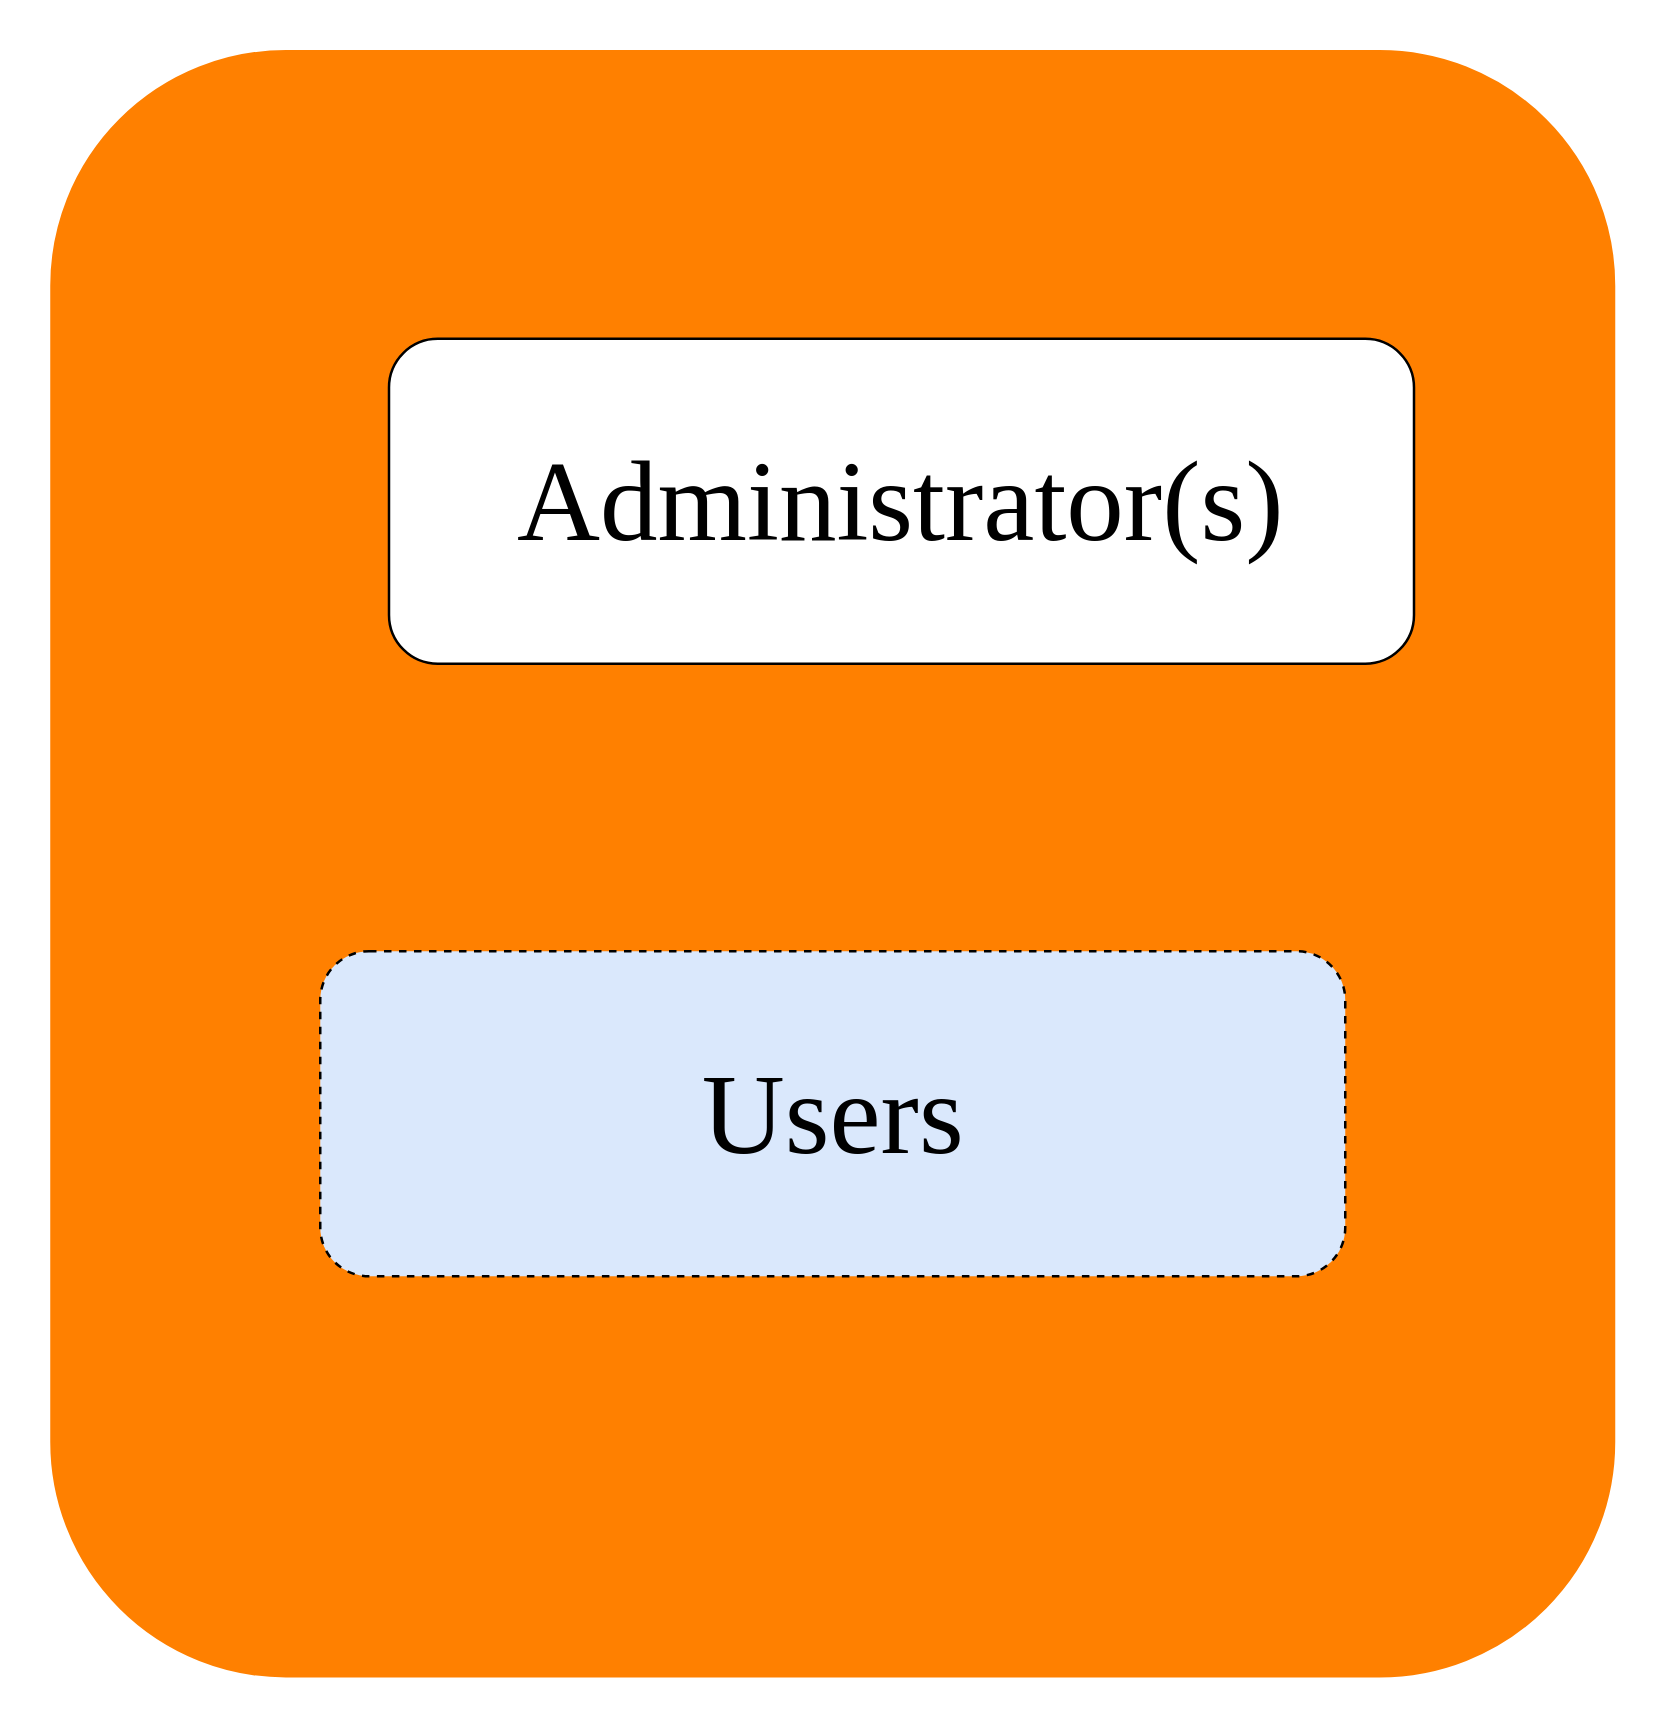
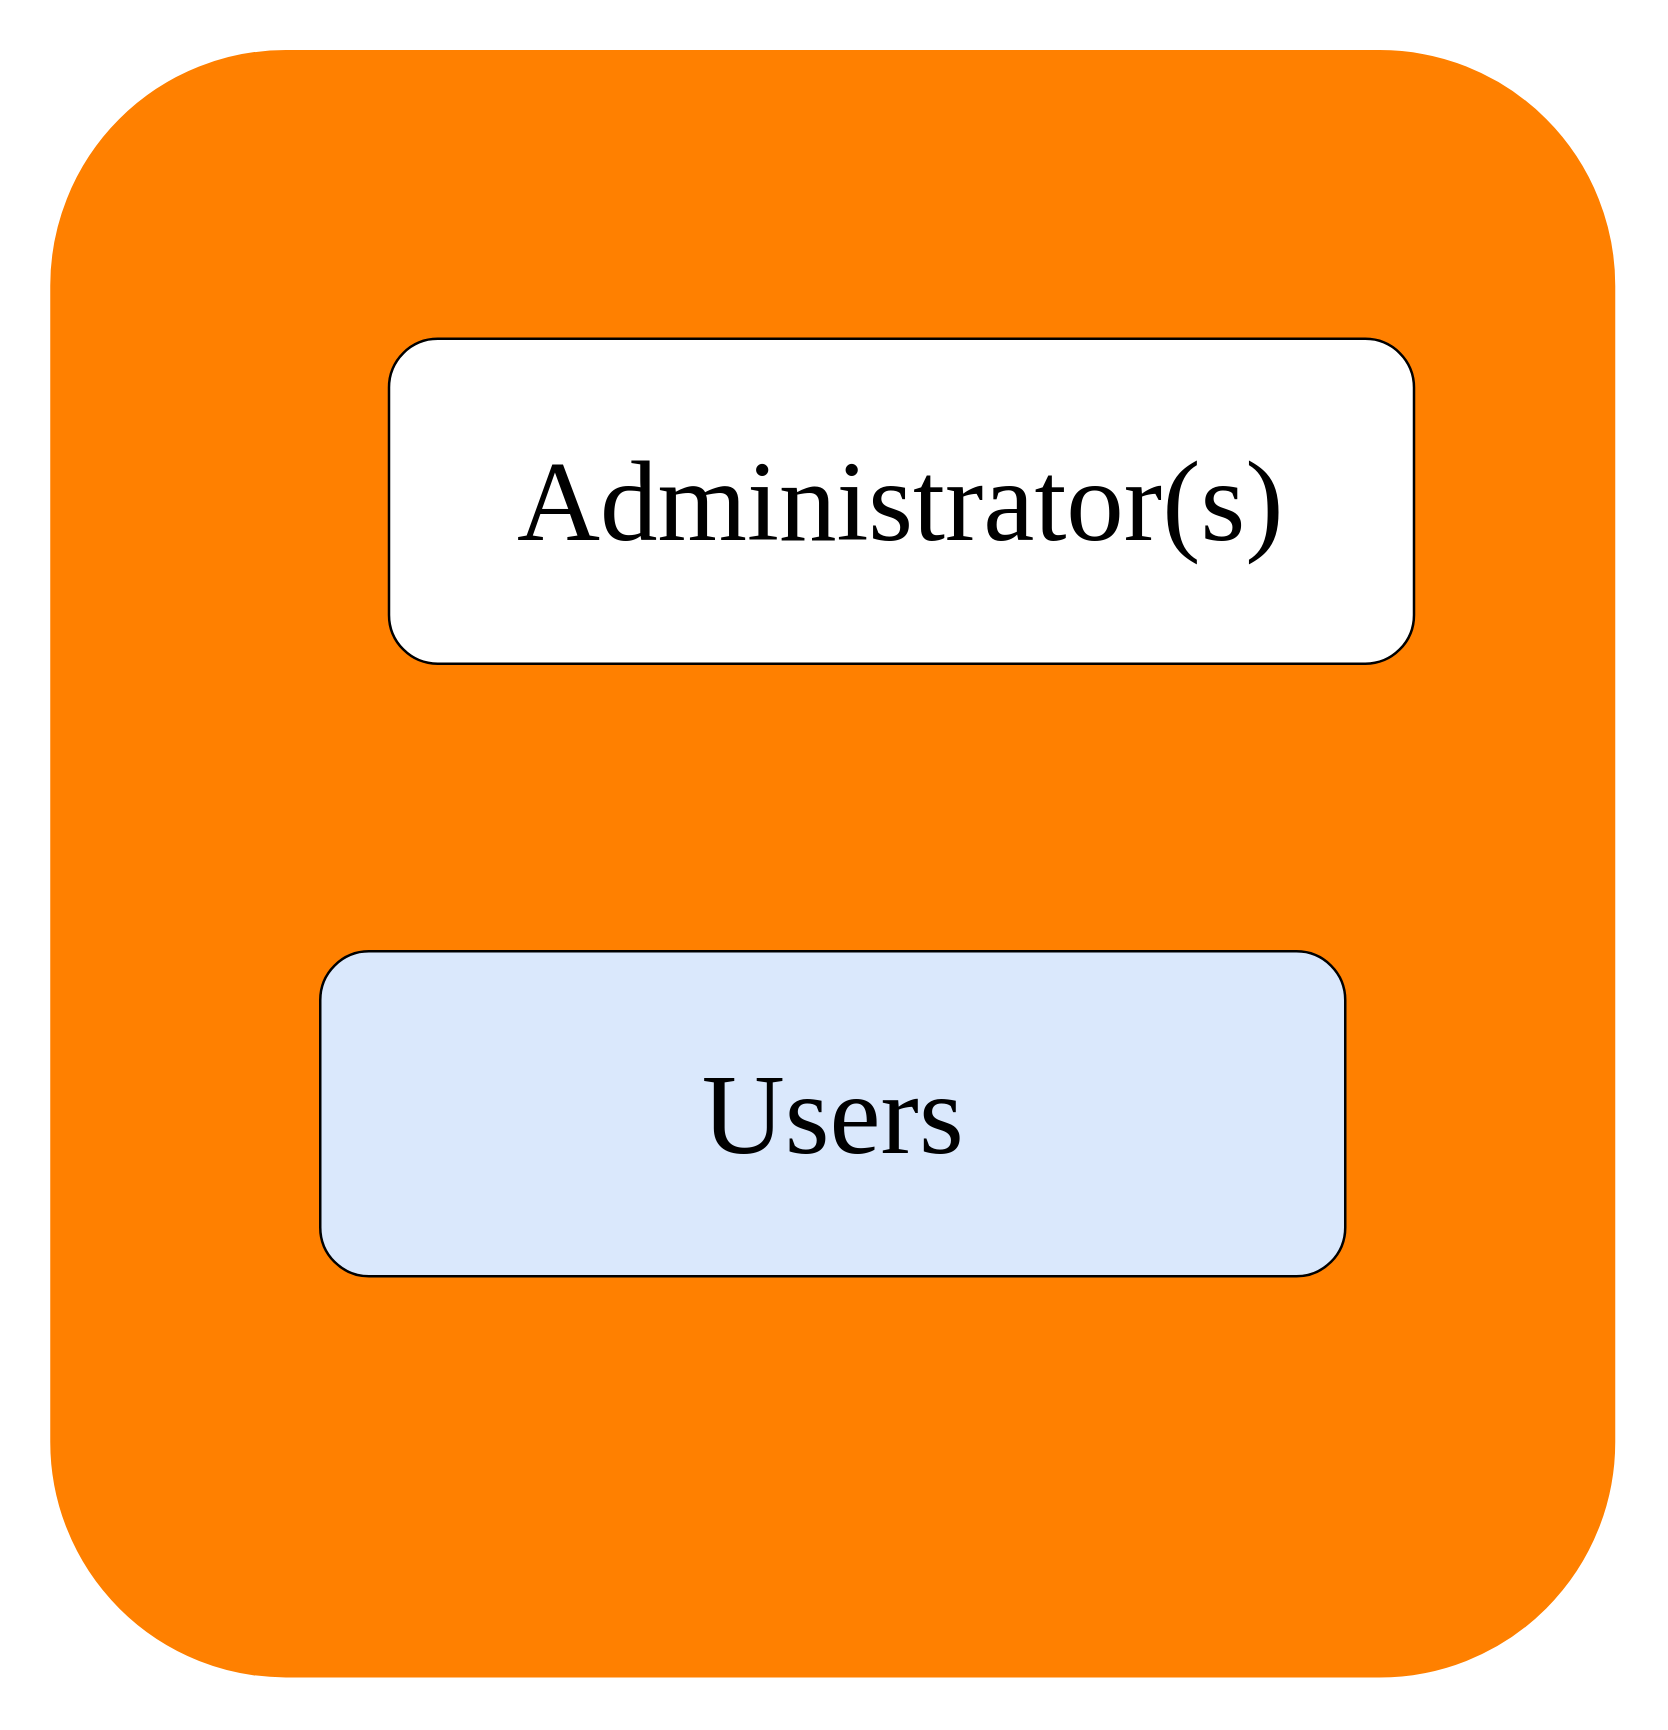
node "Users": style dashed -> solid
